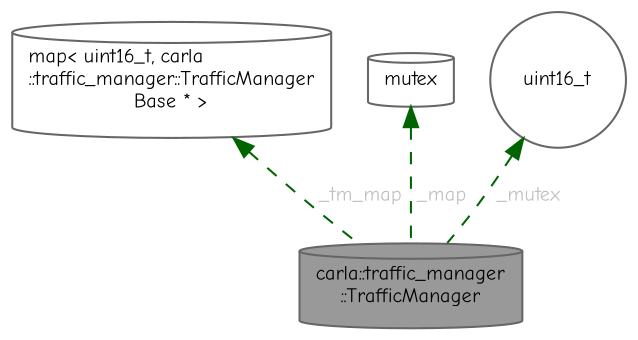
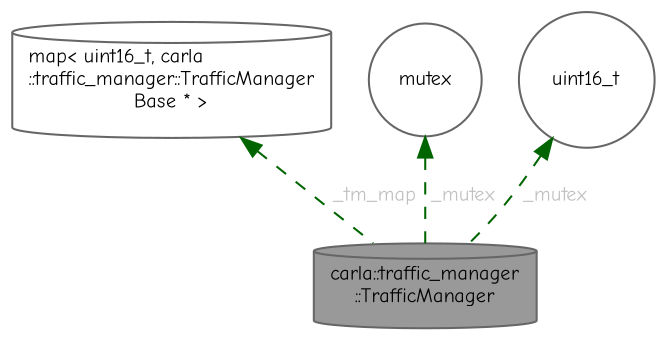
node "mutex": shape cylinder -> circle
edge "carla::traffic_manager ::TrafficManager" -> "mutex": label " _map" -> " _mutex"
